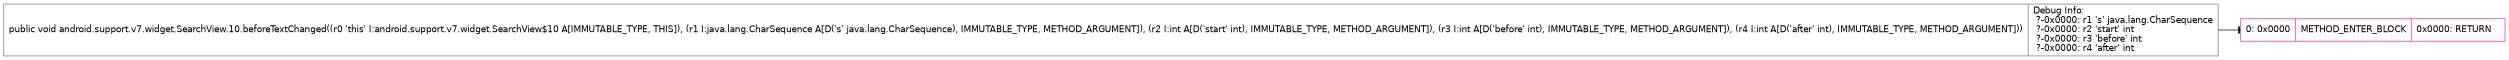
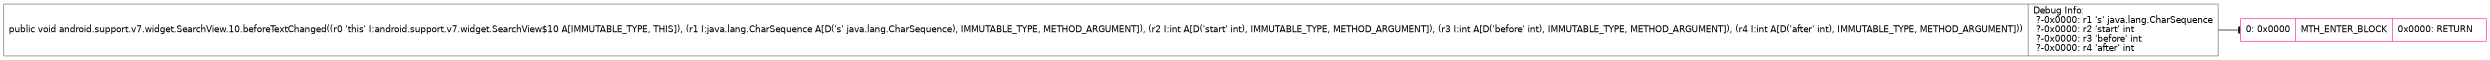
node "0: 0x0000": text "METHOD_ENTER_BLOCK" -> "MTH_ENTER_BLOCK"
